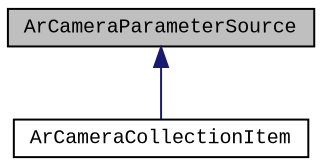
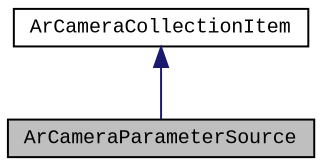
edge "ArCameraCollectionItem" -> "ArCameraParameterSource": reversed
